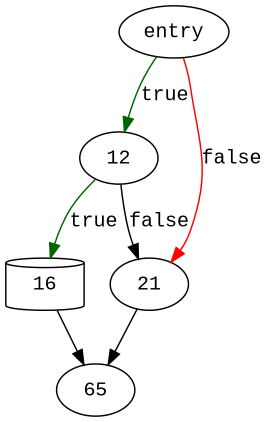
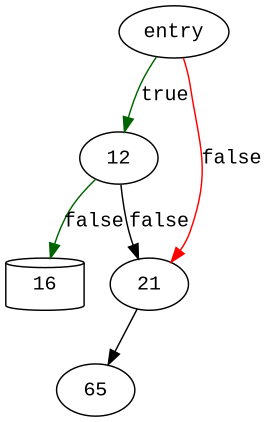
edge "12" -> "16": label "true" -> "false"
edge "16" -> "65": removed
